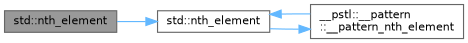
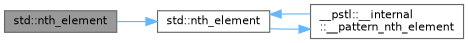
node "__pstl::__pattern ::__pattern_nth_element": label "__pstl::__pattern ::__pattern_nth_element" -> "__pstl::__internal ::__pattern_nth_element"
